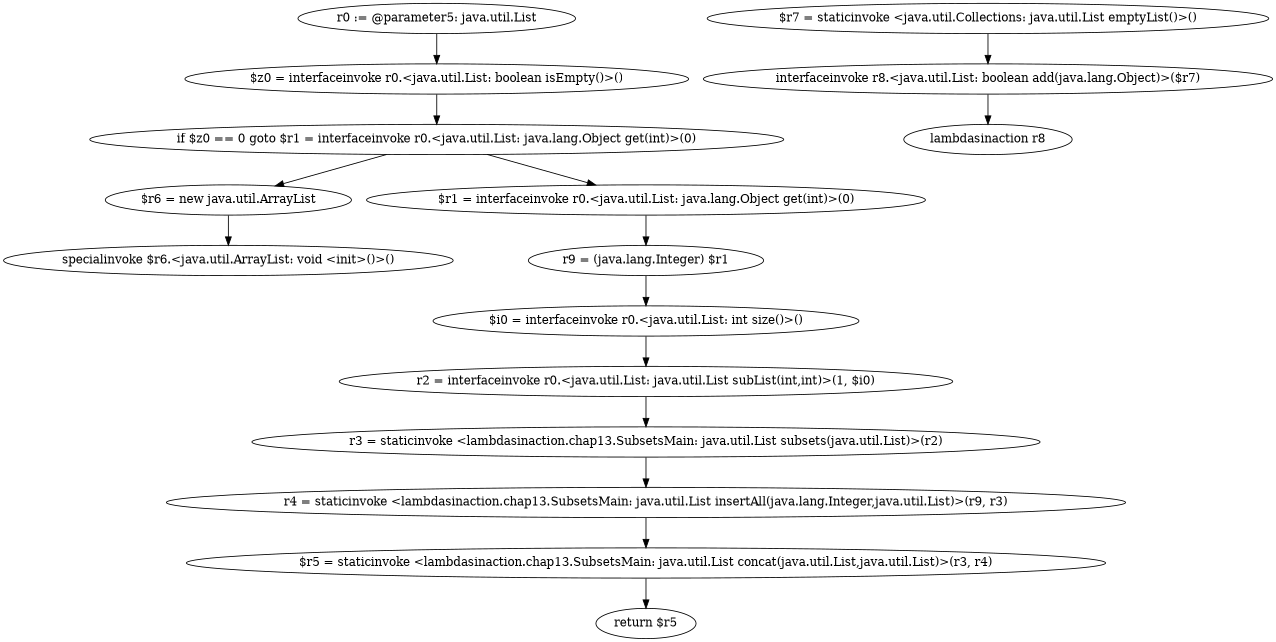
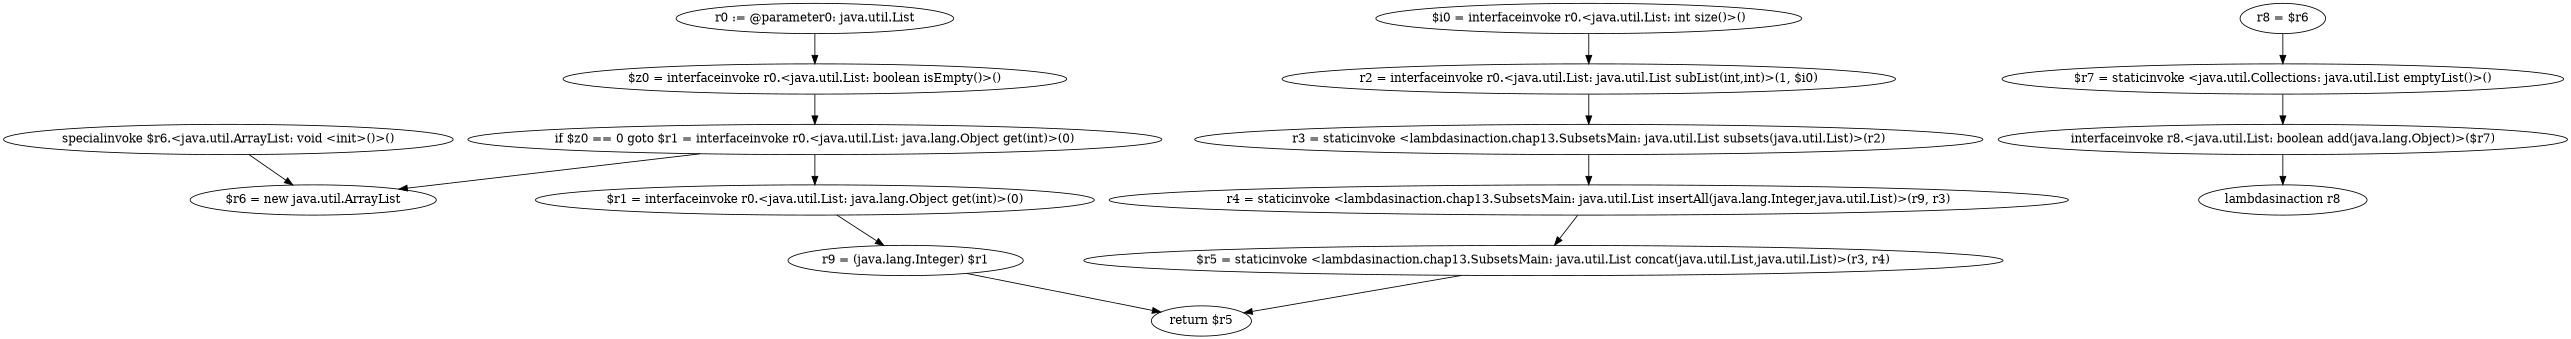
node "r0 := @parameter5: java.util.List": label "r0 := @parameter5: java.util.List" -> "r0 := @parameter0: java.util.List"
node "r8 = $r6": added
edge "$r6 = new java.util.ArrayList" -> "specialinvoke $r6.<java.util.ArrayList: void <init>()>()": reversed
edge "r9 = (java.lang.Integer) $r1" -> "$i0 = interfaceinvoke r0.<java.util.List: int size()>()": now "r9 = (java.lang.Integer) $r1" -> "return $r5"
